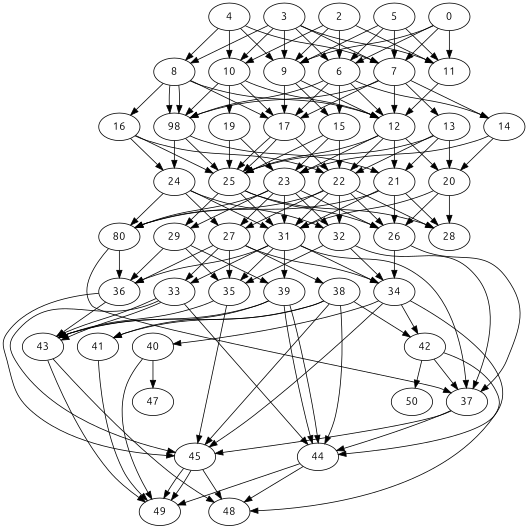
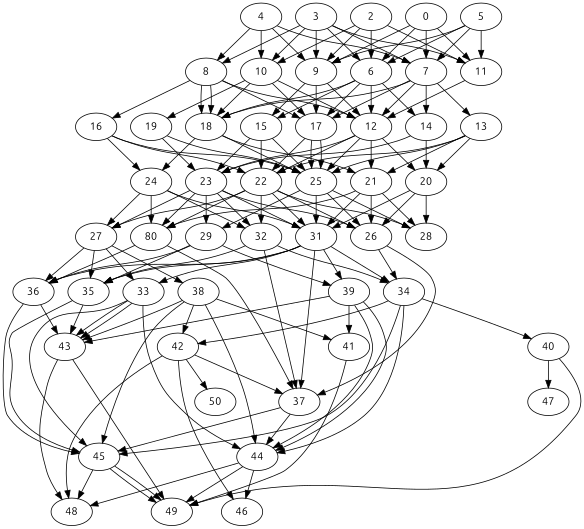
node "98": label "98" -> "18"
edge "27" -> "34": removed
node "46": added
